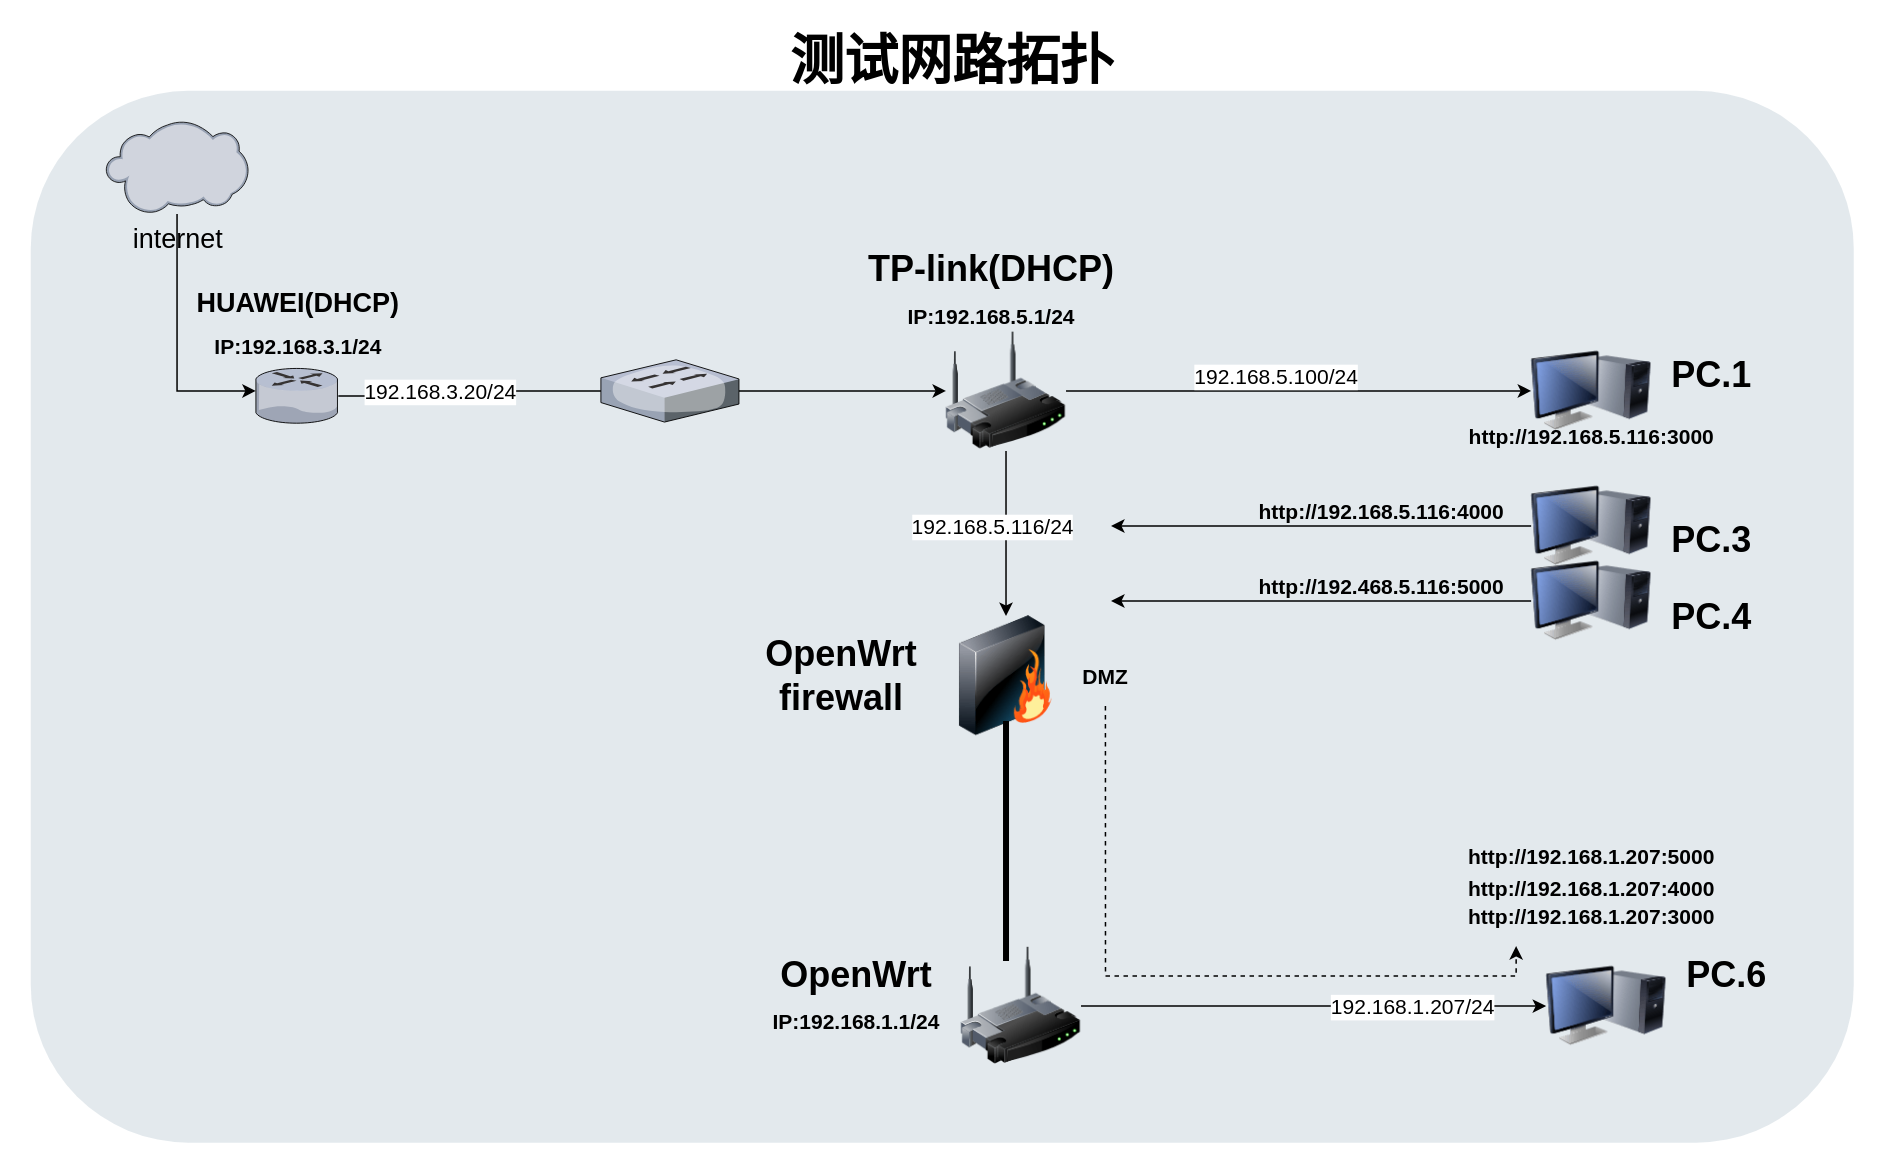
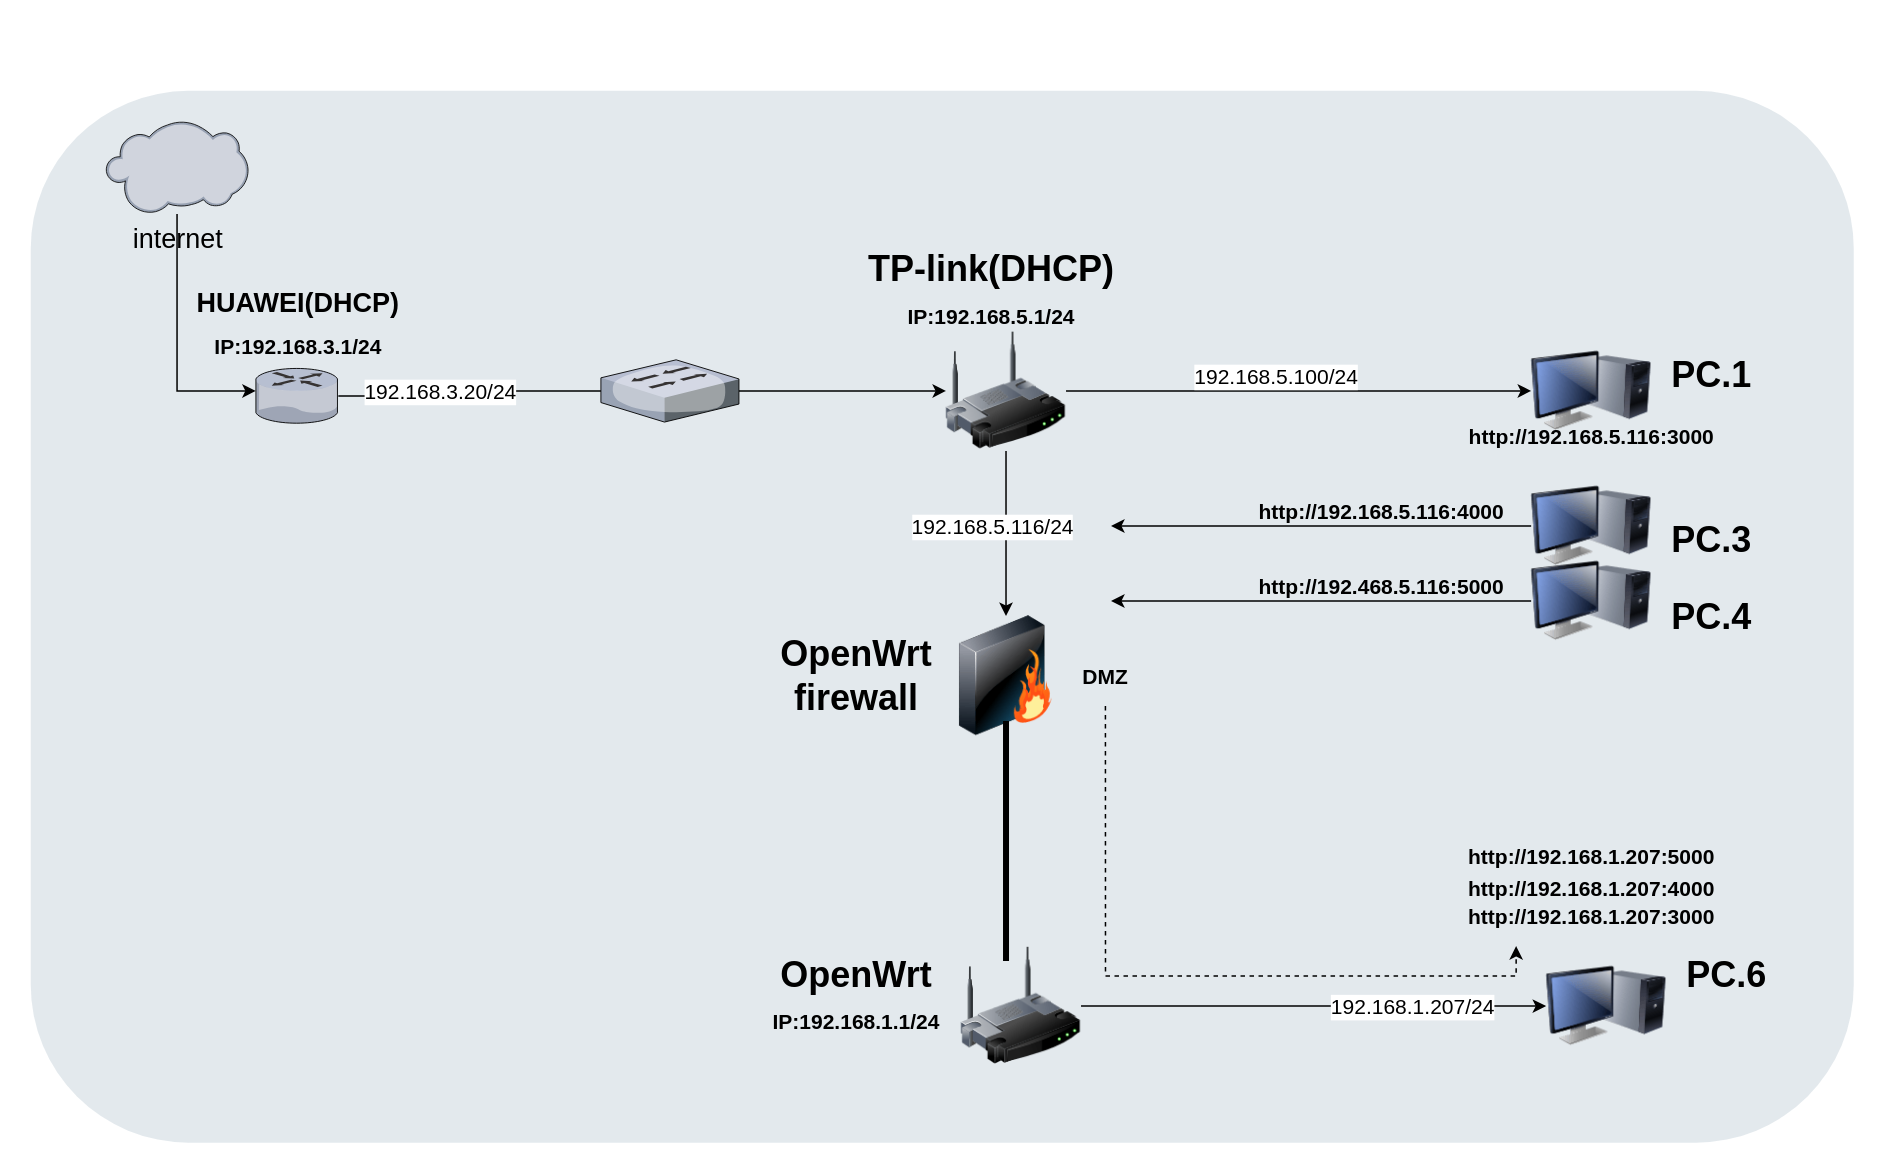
node "测试网路拓扑": removed
node "OpenWrt firewall": moved (841, 676) -> (856, 676)
